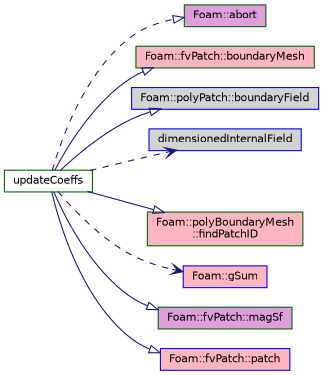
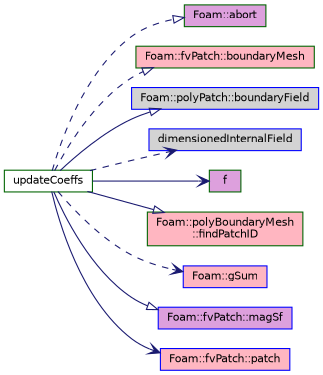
edge "updateCoeffs" -> "Foam::fvPatch::boundaryMesh": style solid -> dashed
node "f": added
edge "updateCoeffs" -> "Foam::fvPatch::patch": arrowhead onormal -> vee
node "Foam::fvPatch::magSf": color darkgreen -> blue
